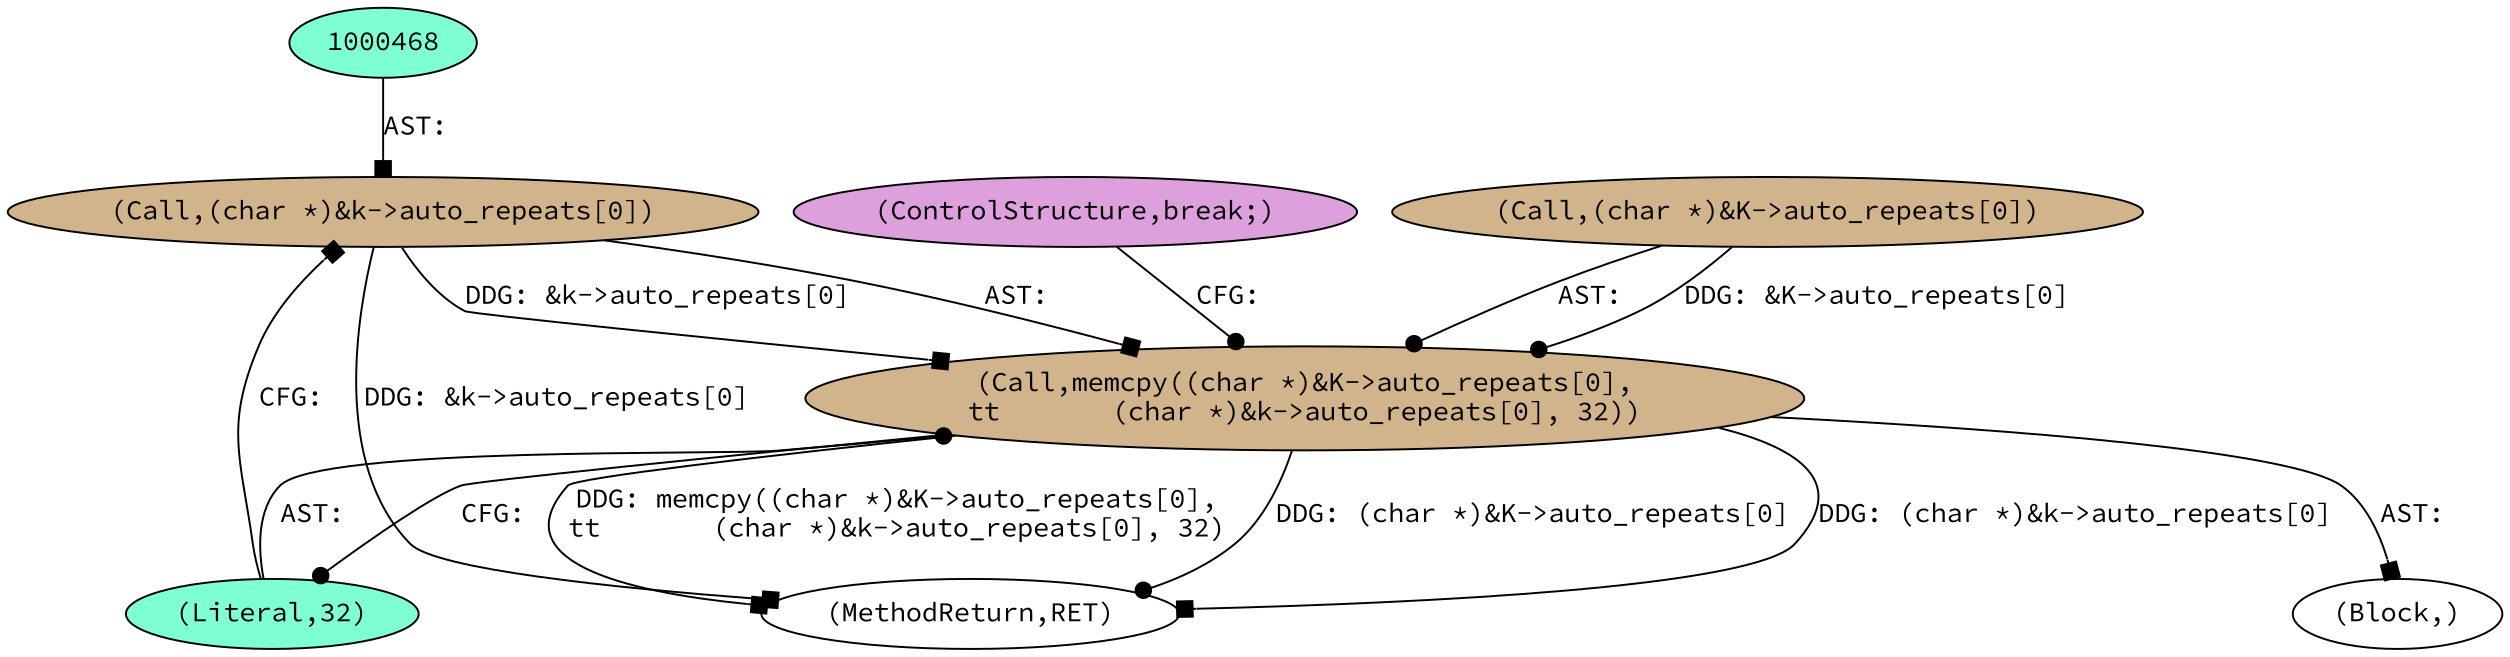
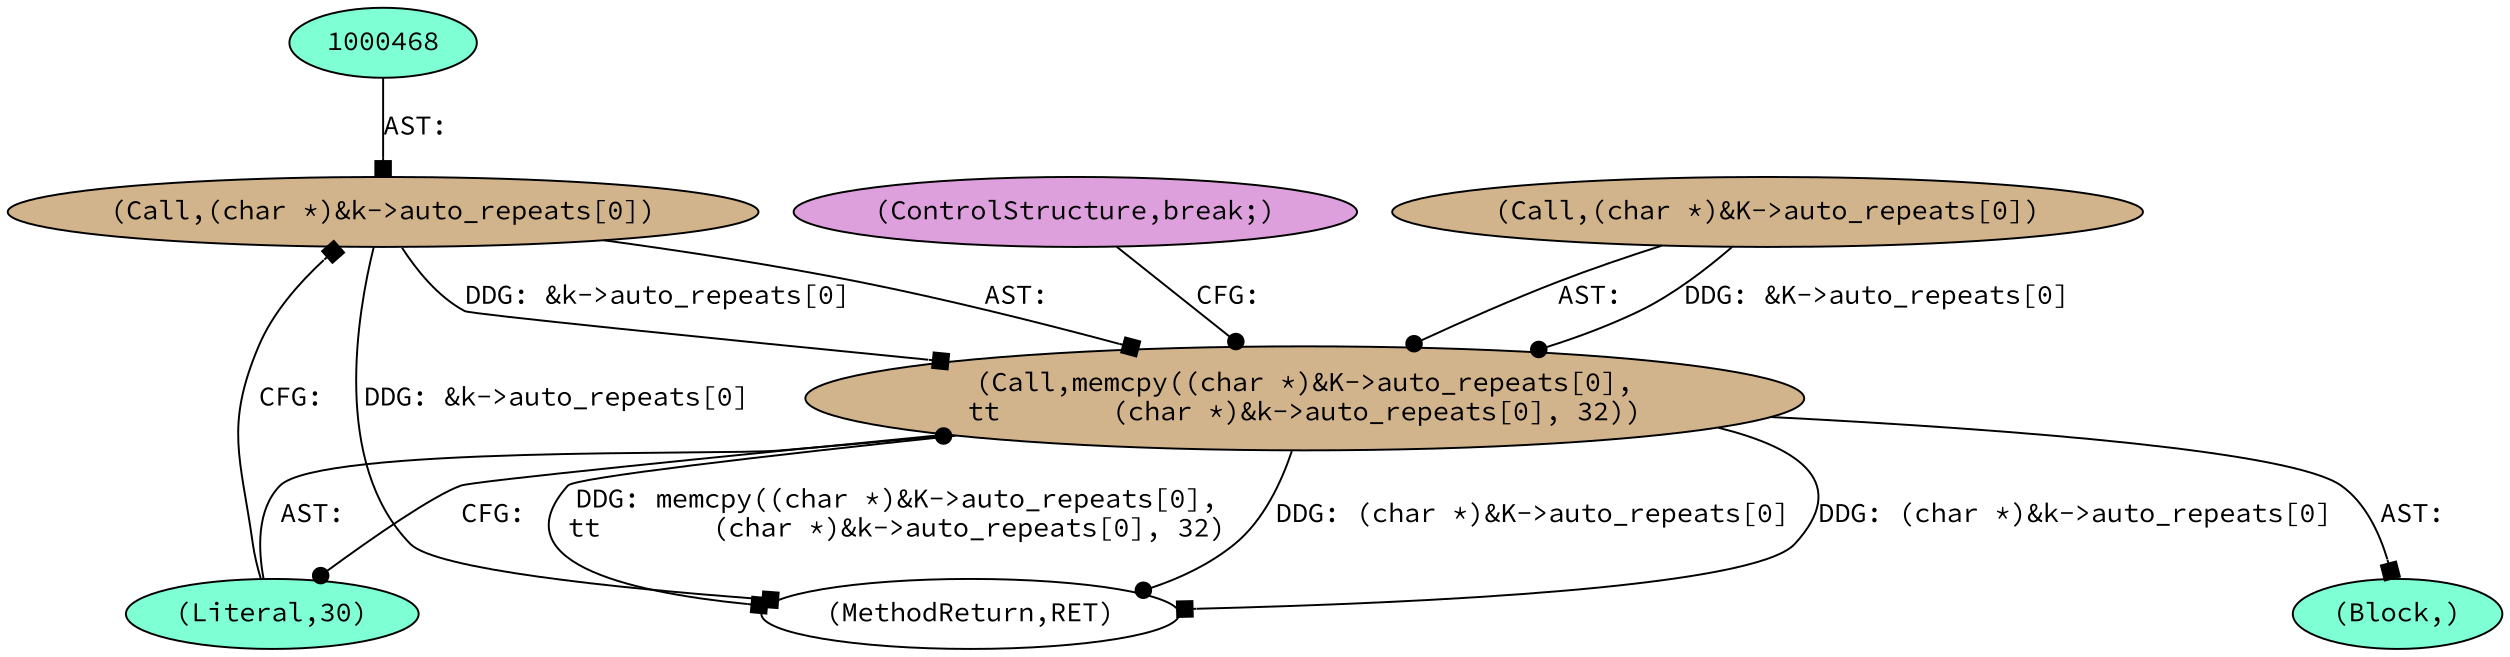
node "(Literal,32)": label "(Literal,32)" -> "(Literal,30)"
node "(Block,)": fillcolor white -> aquamarine
